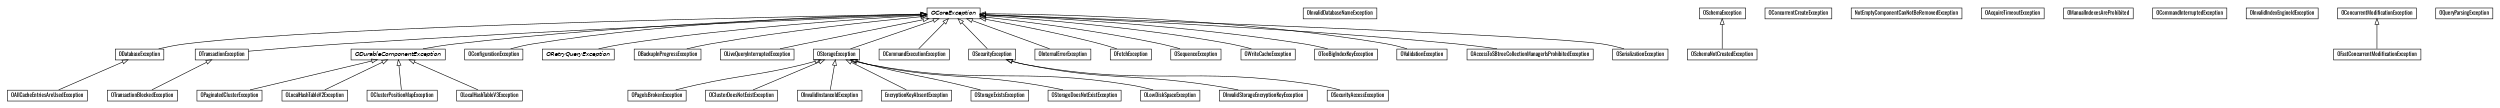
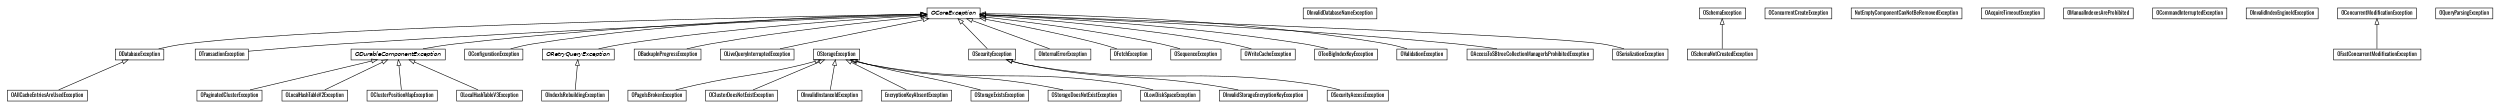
edge "OStorageException" -> "OCoreException": removed
node "OCommandExecutionException": removed
node "OTransactionBlockedException": removed
node "OIndexIsRebuildingException": added
